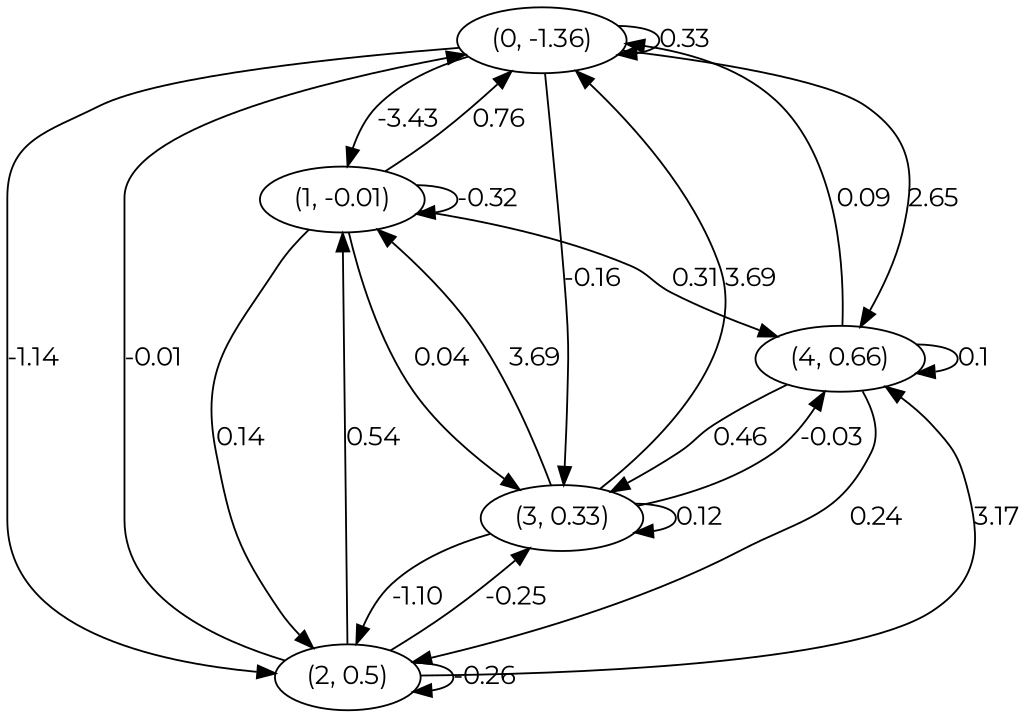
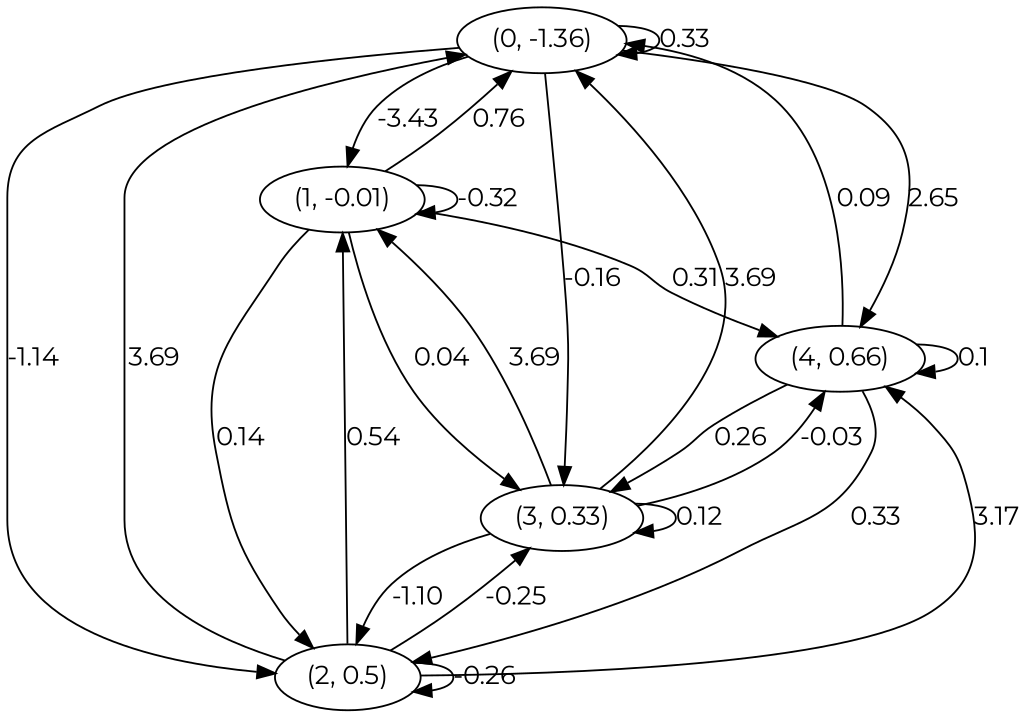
edge "(2, 0.5)" -> "(0, -1.36)": label "-0.01" -> "3.69"
edge "(4, 0.66)" -> "(3, 0.33)": label "0.46" -> "0.26"
edge "(4, 0.66)" -> "(2, 0.5)": label "0.24" -> "0.33"
